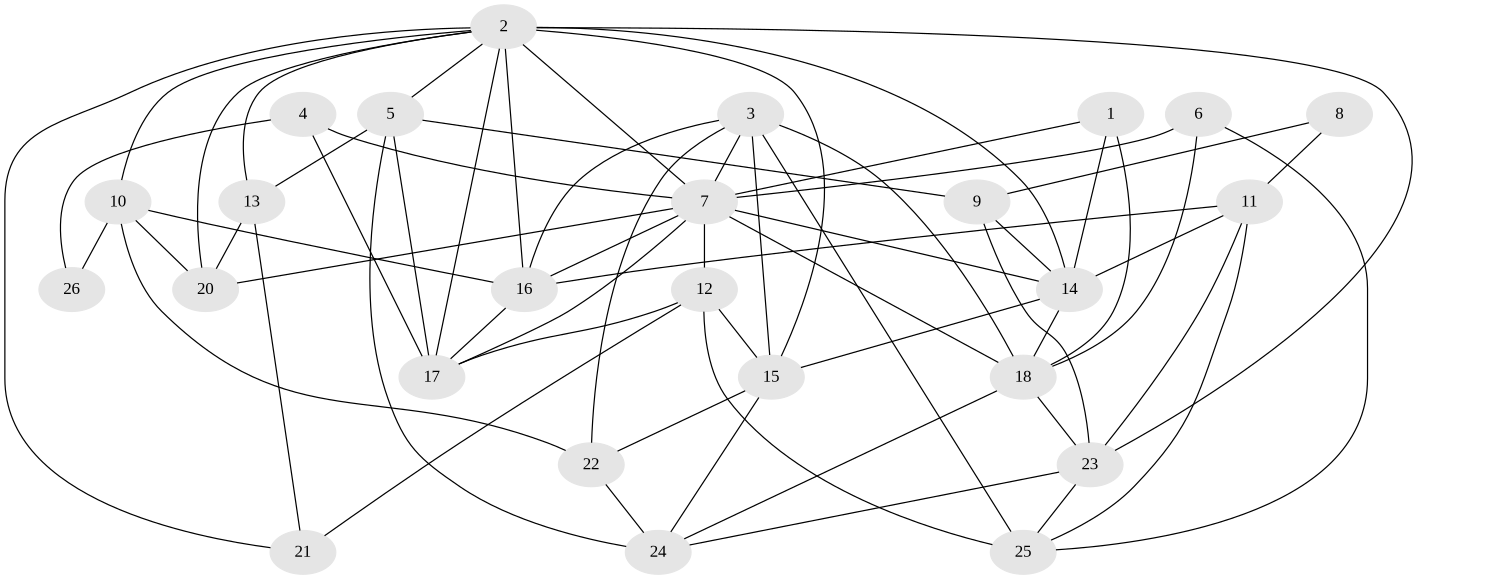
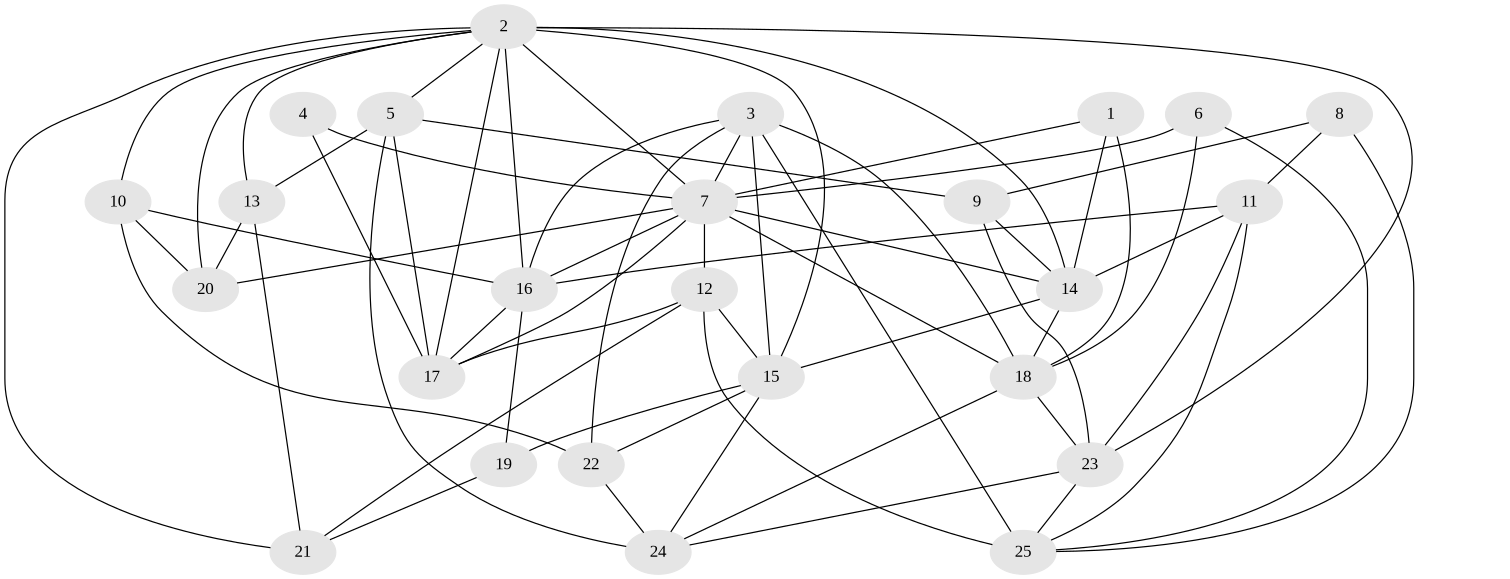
node "26": removed
edge "8" -- "25": added
node "19": added
